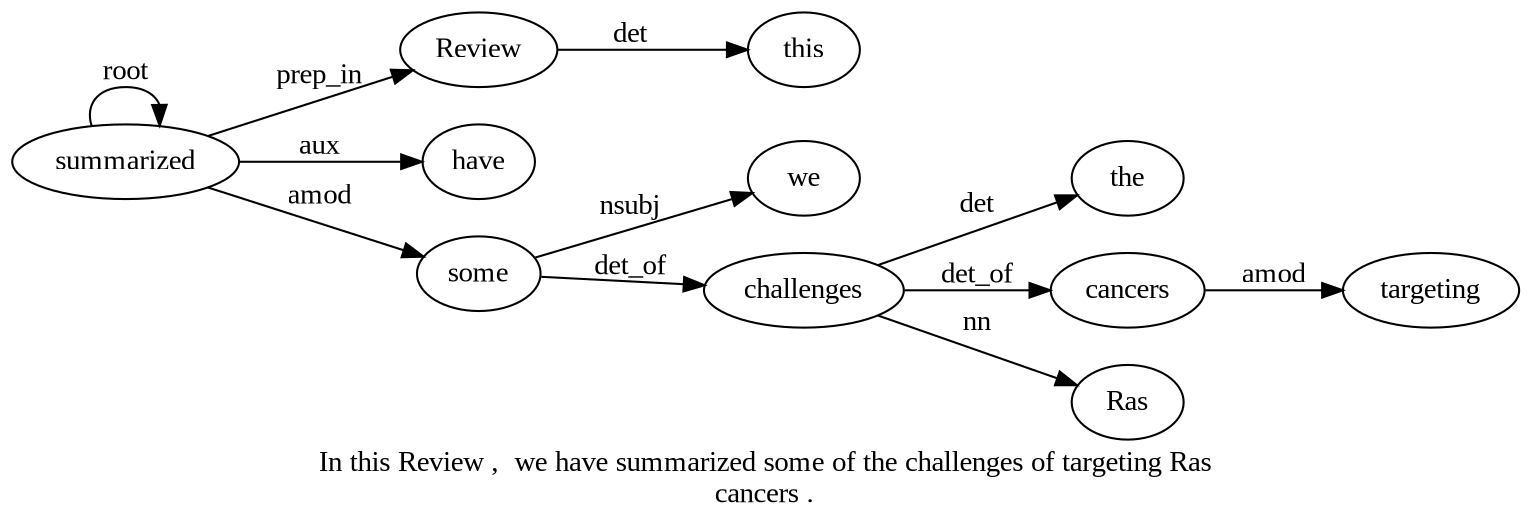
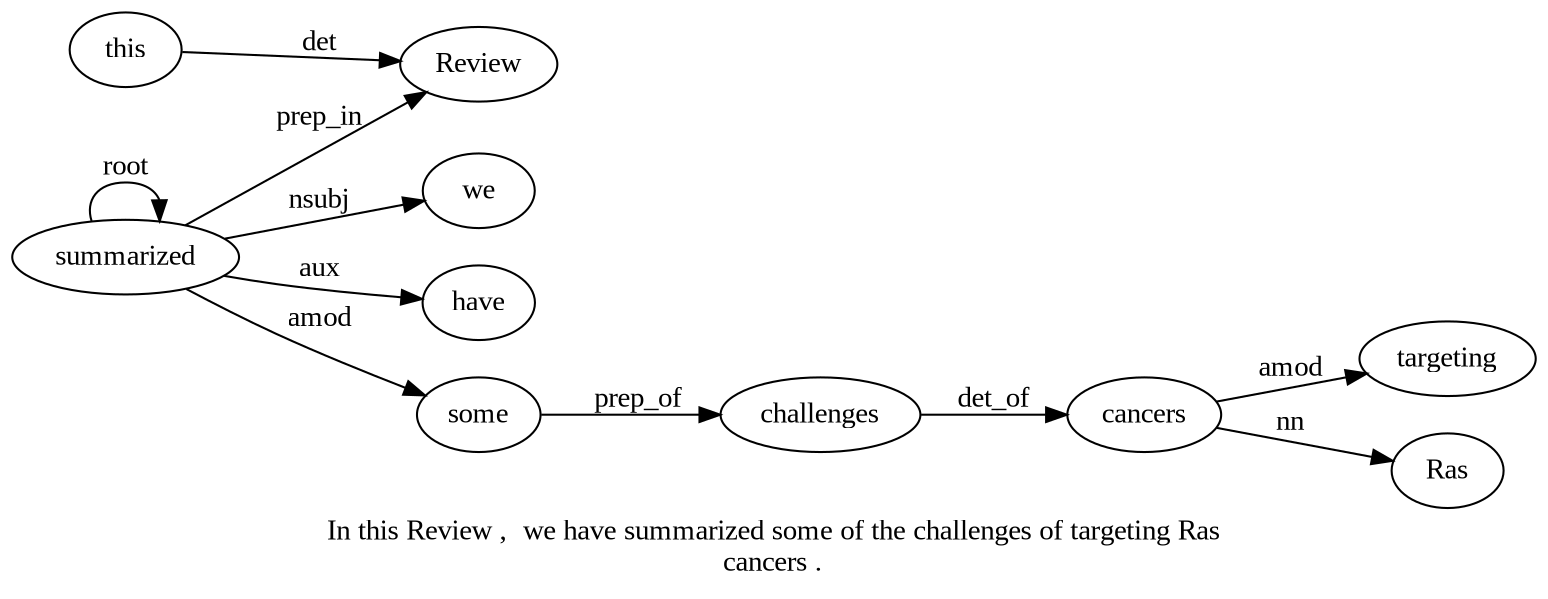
edge "Review" -> "this": reversed
node "the": removed
edge "some" -> "we": now "summarized" -> "we"
edge "some" -> "challenges": label "det_of" -> "prep_of"
edge "challenges" -> "Ras": now "cancers" -> "Ras"
